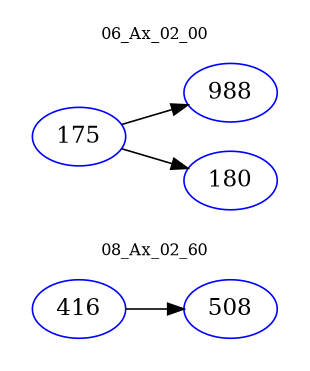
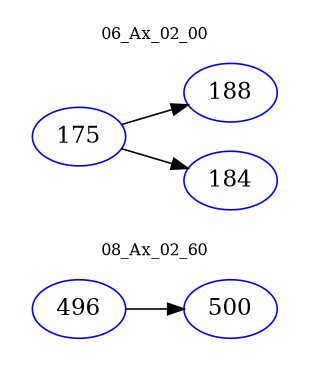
node "988": label "988" -> "188"
node "180": label "180" -> "184"
node "416": label "416" -> "496"
node "508": label "508" -> "500"
